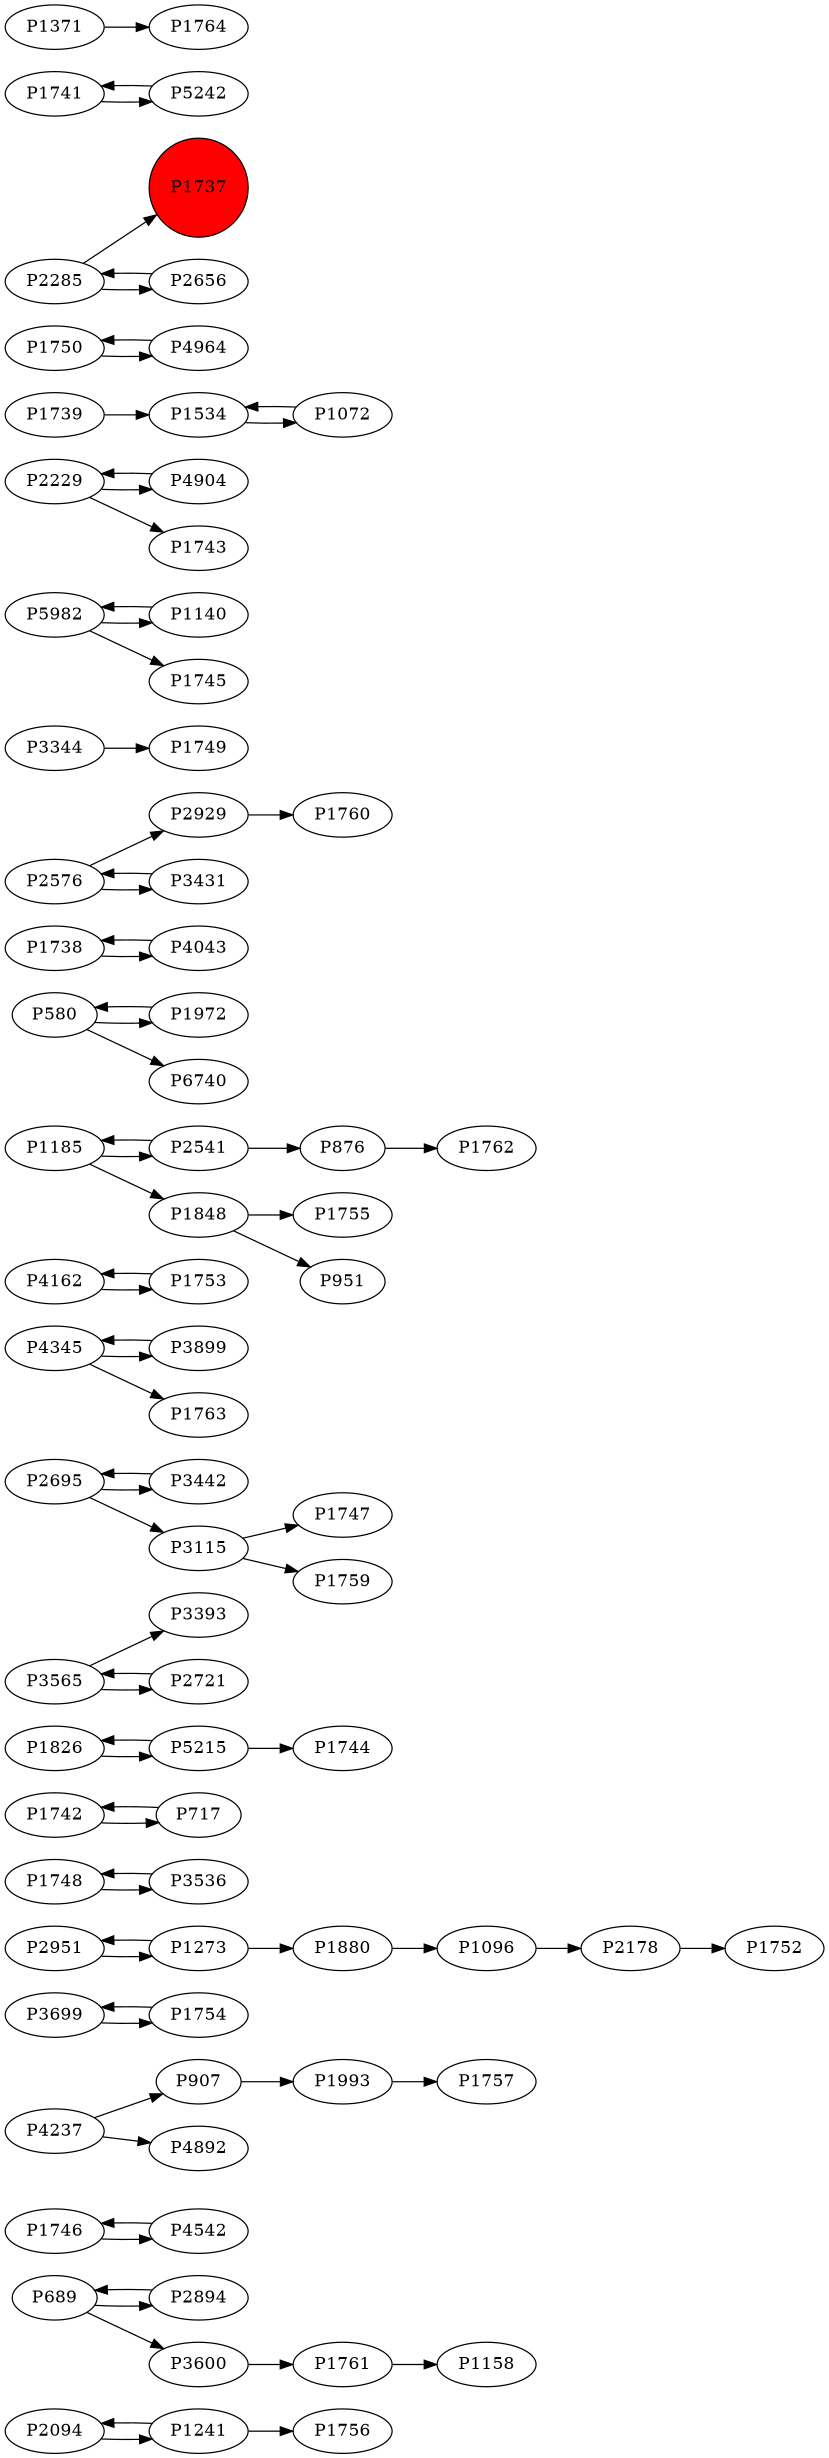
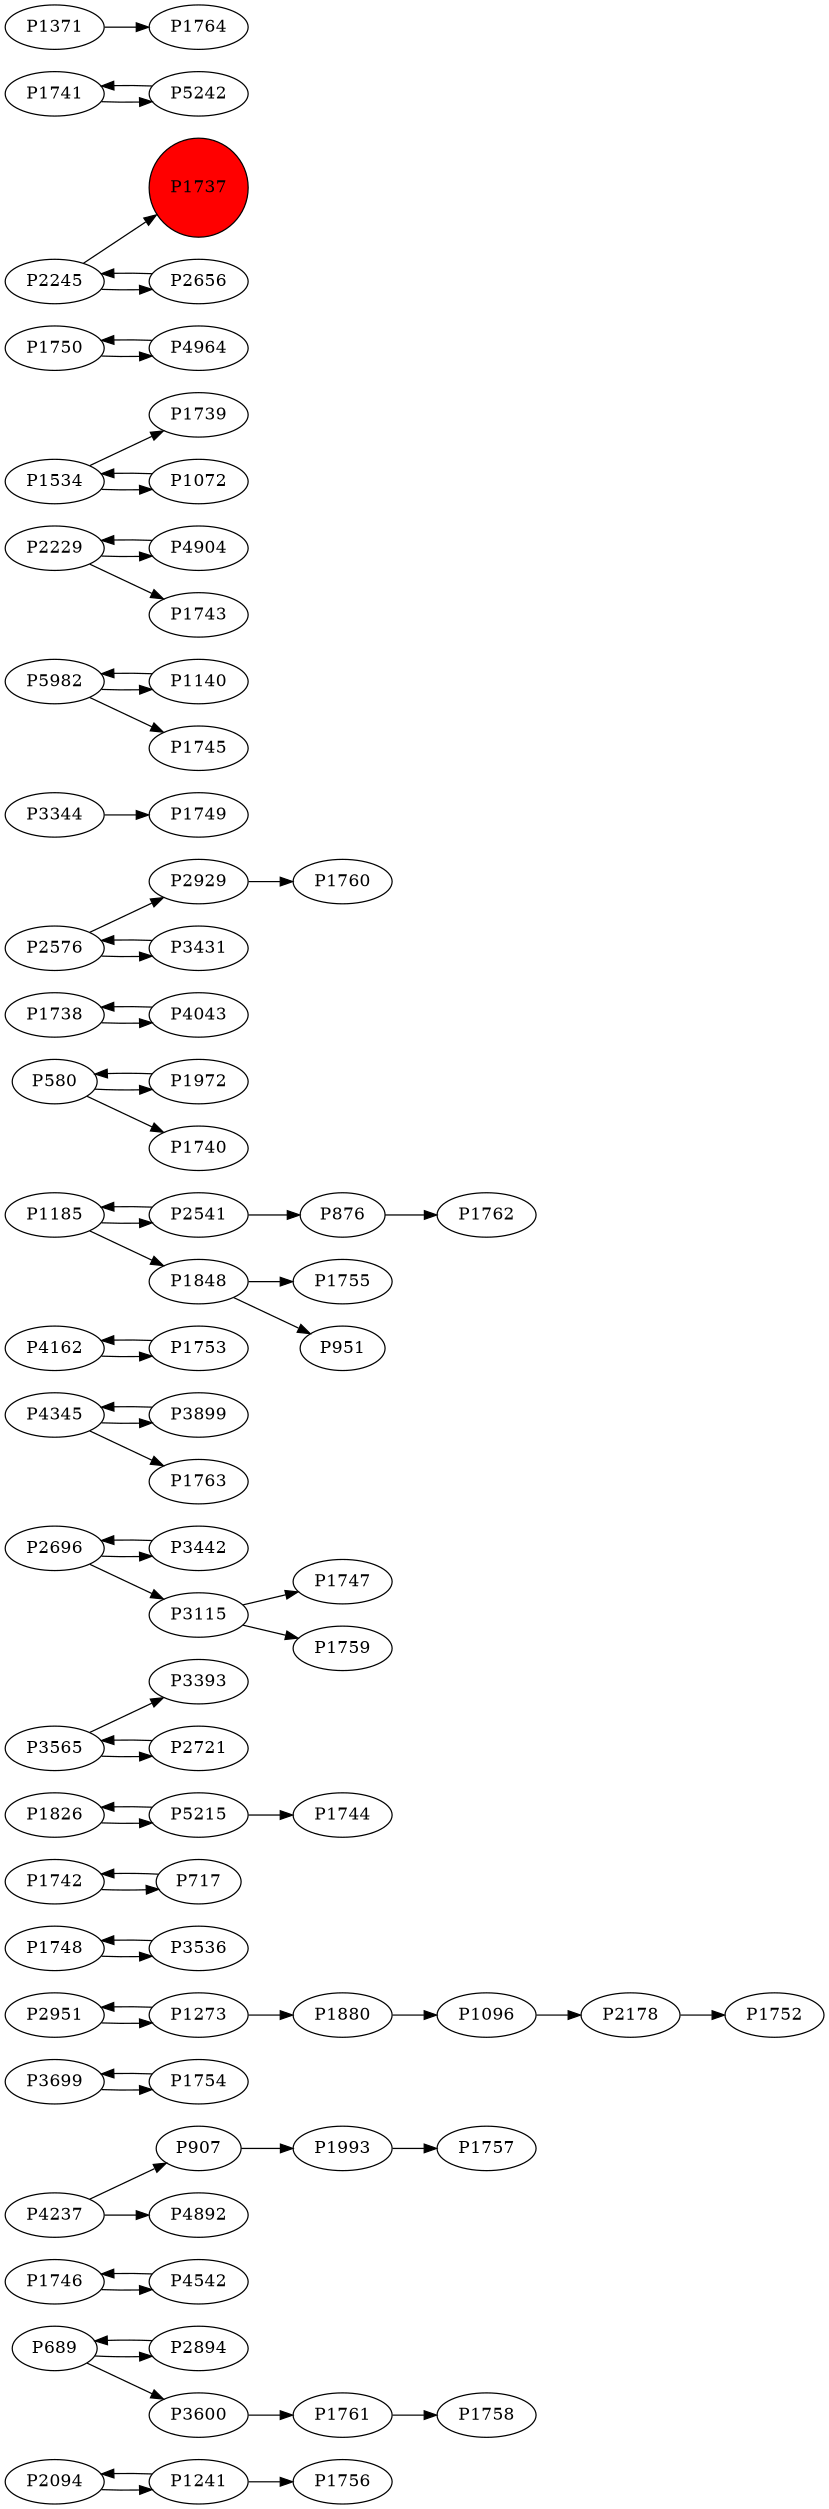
node "P2285": label "P2285" -> "P2245"
edge "P1739" -> "P1534": reversed
node "P6740": label "P6740" -> "P1740"
node "P2695": label "P2695" -> "P2696"
node "P1158": label "P1158" -> "P1758"
